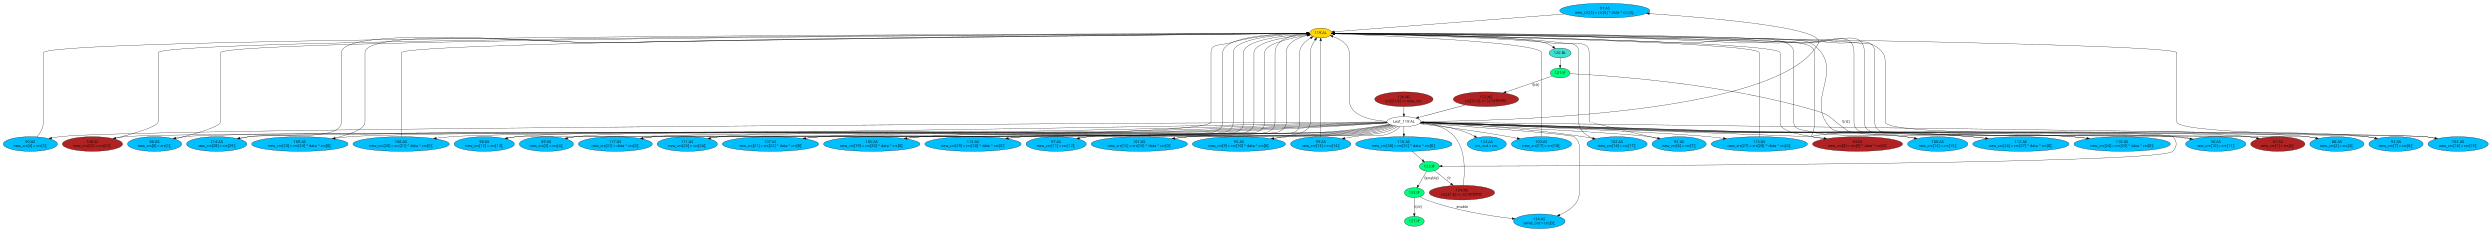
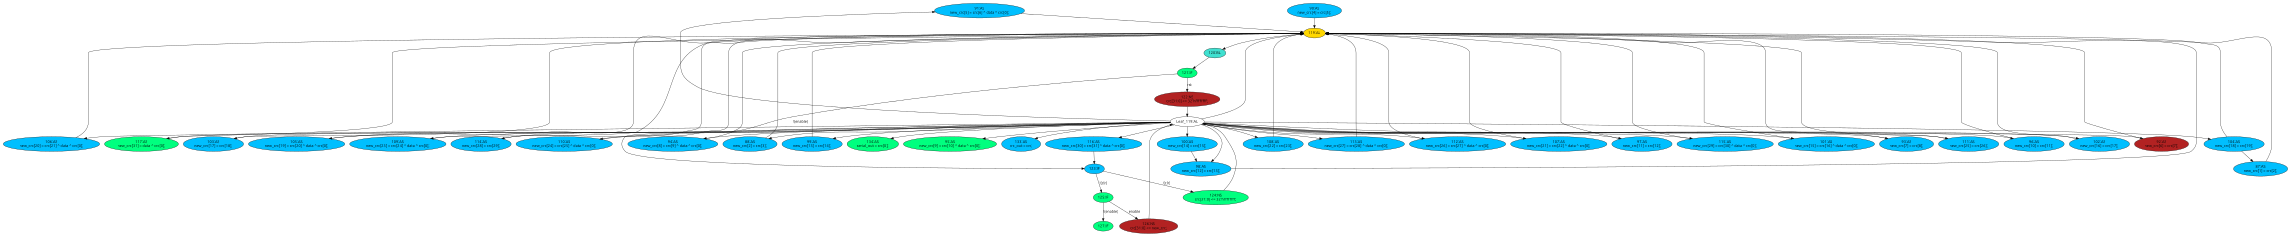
edge "100:AS new_crc[14] = crc[15];" -> "119:AL": now "100:AS new_crc[14] = crc[15];" -> "98:AS new_crc[12] = crc[13];"
edge "121:IF" -> "122:NS crc[31:0] <= 32'hffffffff;": label "!(clr)" -> "rst"
edge "95:AS new_crc[9] = crc[10] ^ data ^ crc[0];" -> "119:AL": removed
edge "121:IF" -> "123:IF": label "!(rst)" -> "!(enable)"
edge "Leaf_119:AL" -> "90:AS new_crc[4] = crc[5];": removed
edge "Leaf_119:AL" -> "87:AS new_crc[1] = crc[2];": now "104:AS new_crc[18] = crc[19];" -> "87:AS new_crc[1] = crc[2];"
node "108:AS new_crc[22] = crc[23];": fillcolor firebrick -> deepskyblue
node "86:AS new_crc[0] = crc[1];": removed
node "214:AS new_crc[28] = crc[29];": label "214:AS new_crc[28] = crc[29];" -> "114:AS new_crc[28] = crc[29];"
node "89:AS new_crc[3] = crc[4];": removed
node "117:AS new_crc[31] = data ^ crc[0];": fillcolor deepskyblue -> springgreen
node "95:AS new_crc[9] = crc[10] ^ data ^ crc[0];": fillcolor deepskyblue -> springgreen
node "92:AS new_crc[6] = crc[7];": fillcolor deepskyblue -> firebrick
node "94:AS new_crc[8] = crc[9] ^ data ^ crc[0];": fillcolor firebrick -> deepskyblue
node "87:AS new_crc[1] = crc[2];": fillcolor firebrick -> deepskyblue
node "123:IF": fillcolor springgreen -> deepskyblue
edge "123:IF" -> "125:IF": label "!(enable)" -> "!(clr)"
edge "123:IF" -> "124:NS crc[31:0] <= 32'hffffffff;": label "clr" -> "!(clr)"
node "124:NS crc[31:0] <= 32'hffffffff;": fillcolor firebrick -> springgreen
edge "125:IF" -> "127:IF": label "!(clr)" -> "!(enable)"
edge "125:IF" -> "134:AS serial_out = crc[0];": now "125:IF" -> "126:NS crc[31:0] <= new_crc;"
node "134:AS serial_out = crc[0];": fillcolor deepskyblue -> springgreen
